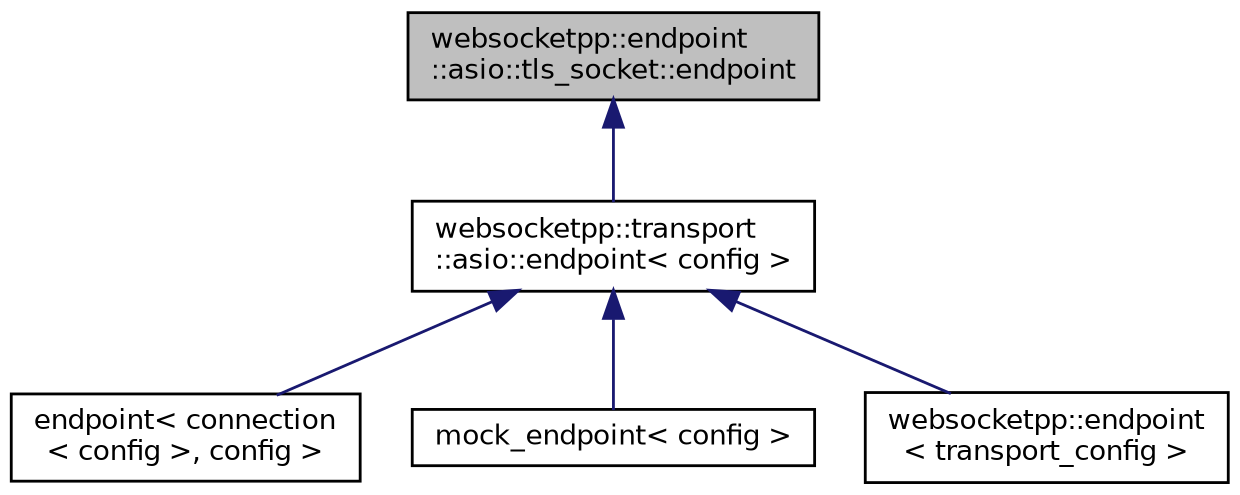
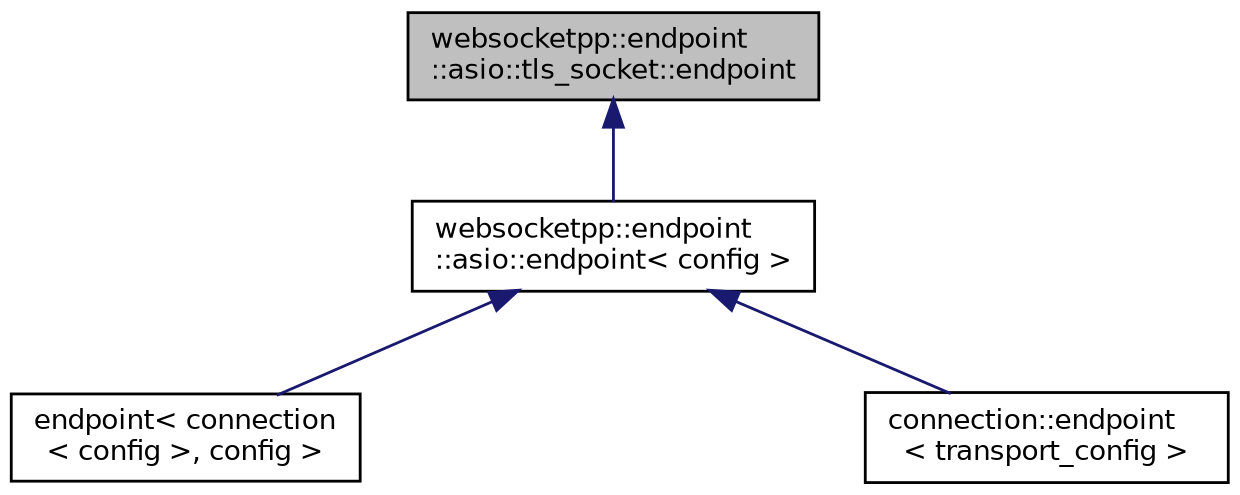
node "websocketpp::transport ::asio::endpoint< config >": label "websocketpp::transport ::asio::endpoint< config >" -> "websocketpp::endpoint ::asio::endpoint< config >"
node "mock_endpoint< config >": removed
node "websocketpp::endpoint < transport_config >": label "websocketpp::endpoint < transport_config >" -> "connection::endpoint < transport_config >"
